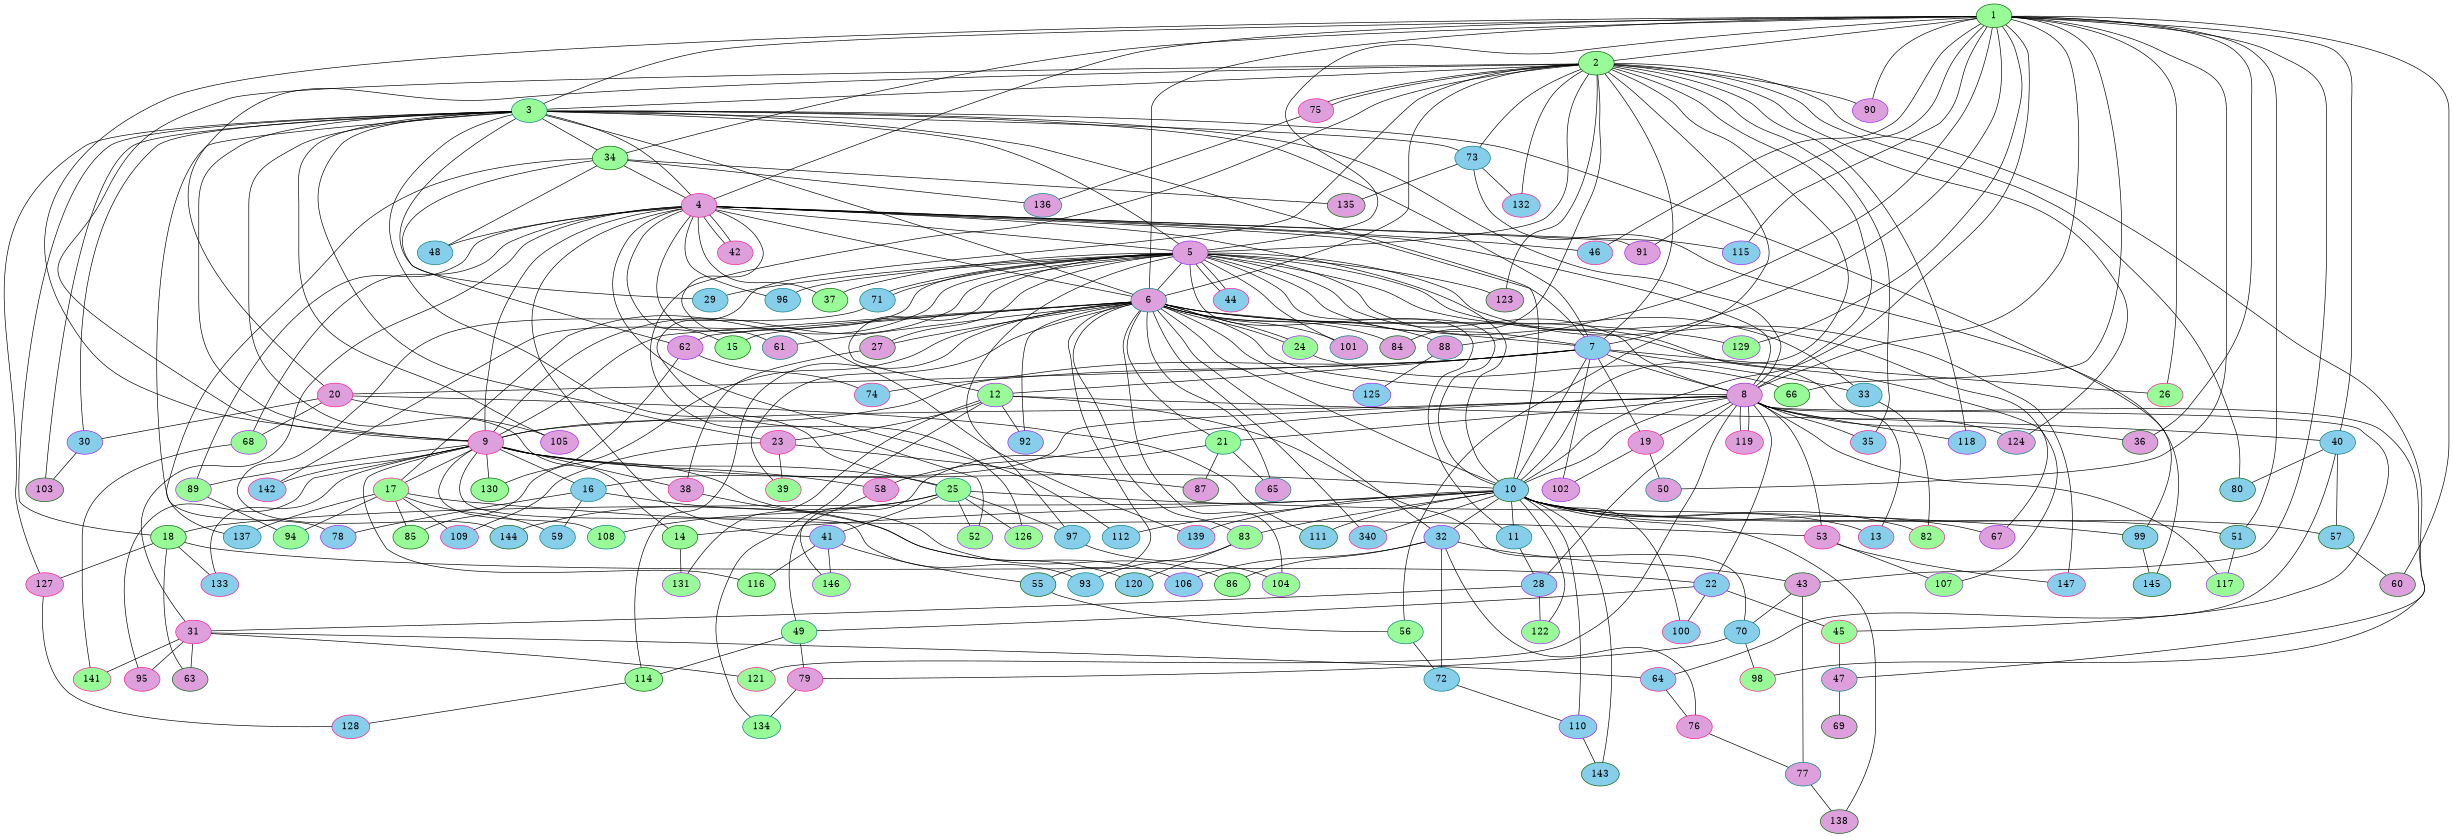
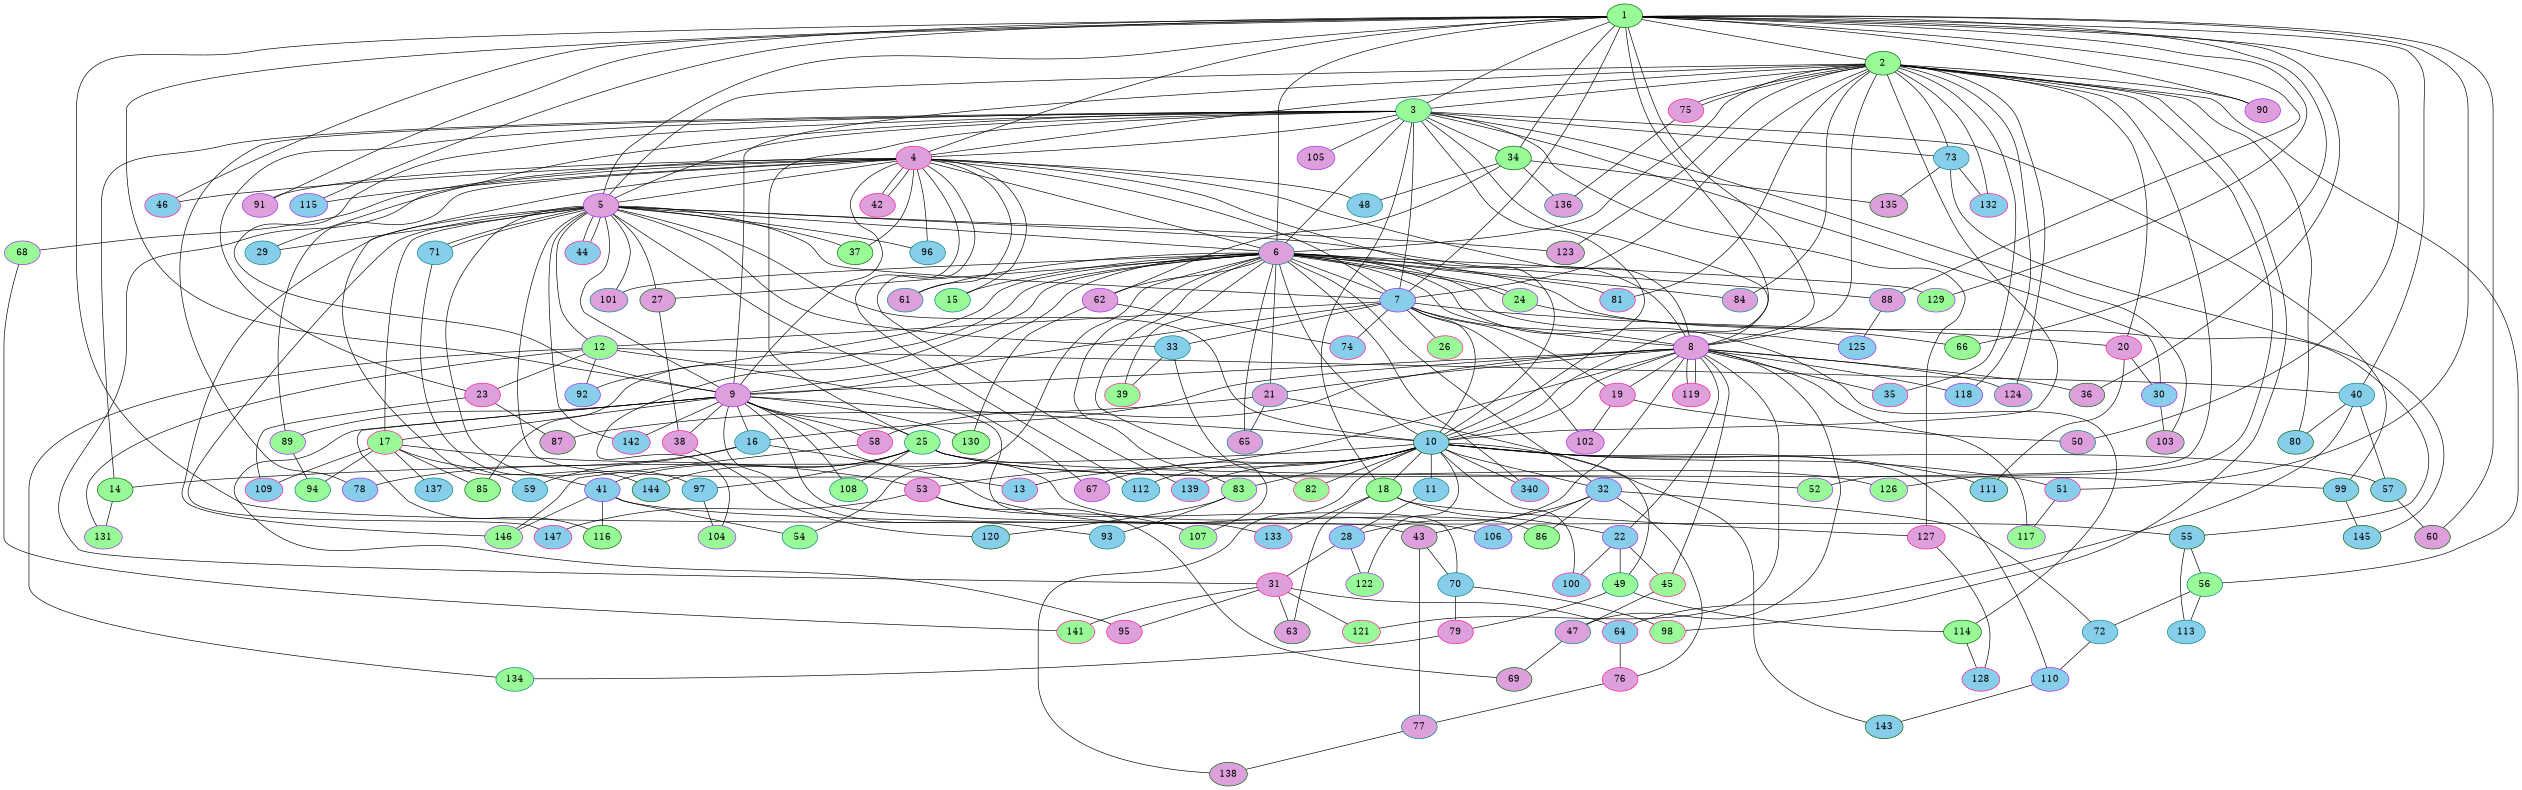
edge "1" -- "26": removed
edge "34" -- "4": now "2" -- "4"
edge "34" -- "137": removed
node "81": added
node "15": color darkgreen -> teal
node "84": color darkgreen -> teal
edge "5" -- "11": now "5" -- "146"
edge "20" -- "105": removed
edge "20" -- "68": removed
node "9": color deeppink -> purple
node "21": fillcolor palegreen -> plum
edge "23" -- "39": now "33" -- "39"
node "54": added
node "51": color darkgreen -> deeppink
edge "53" -- "69": added
node "113": added
